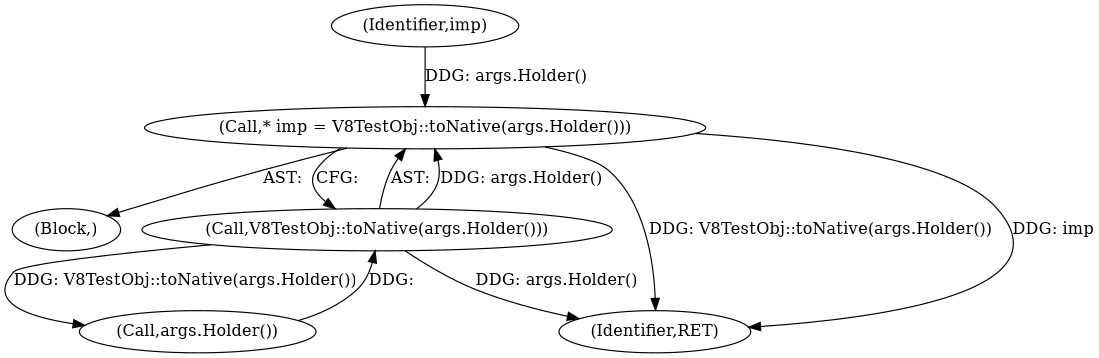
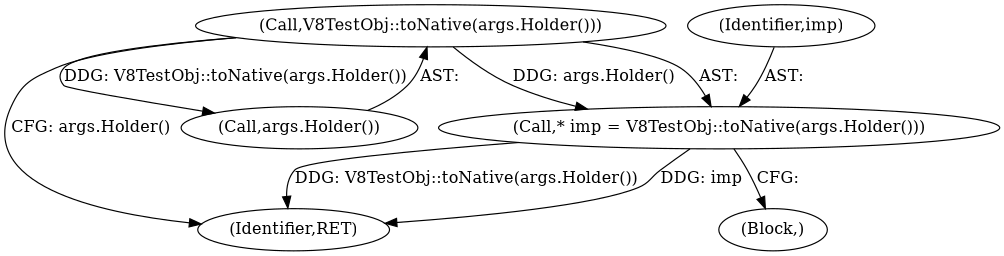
edge "(Identifier,imp)" -> "(Call,* imp = V8TestObj::toNative(args.Holder()))": label "DDG: args.Holder()" -> "AST: "
edge "(Call,* imp = V8TestObj::toNative(args.Holder()))" -> "(Call,V8TestObj::toNative(args.Holder()))": removed, label "CFG:"
edge "(Call,* imp = V8TestObj::toNative(args.Holder()))" -> "(Block,)": label "AST: " -> "CFG: "
edge "(Call,args.Holder())" -> "(Call,V8TestObj::toNative(args.Holder()))": label "DDG: " -> "AST: "
edge "(Call,V8TestObj::toNative(args.Holder()))" -> "(Identifier,RET)": label "DDG: args.Holder()" -> "CFG: args.Holder()"
